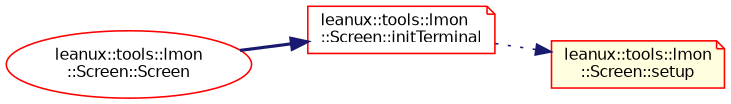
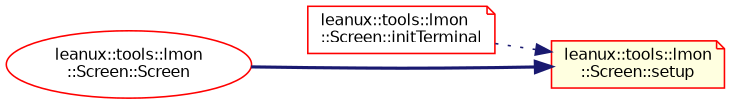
edge "leanux::tools::lmon ::Screen::Screen" -> "leanux::tools::lmon ::Screen::initTerminal": now "leanux::tools::lmon ::Screen::Screen" -> "leanux::tools::lmon ::Screen::setup"
